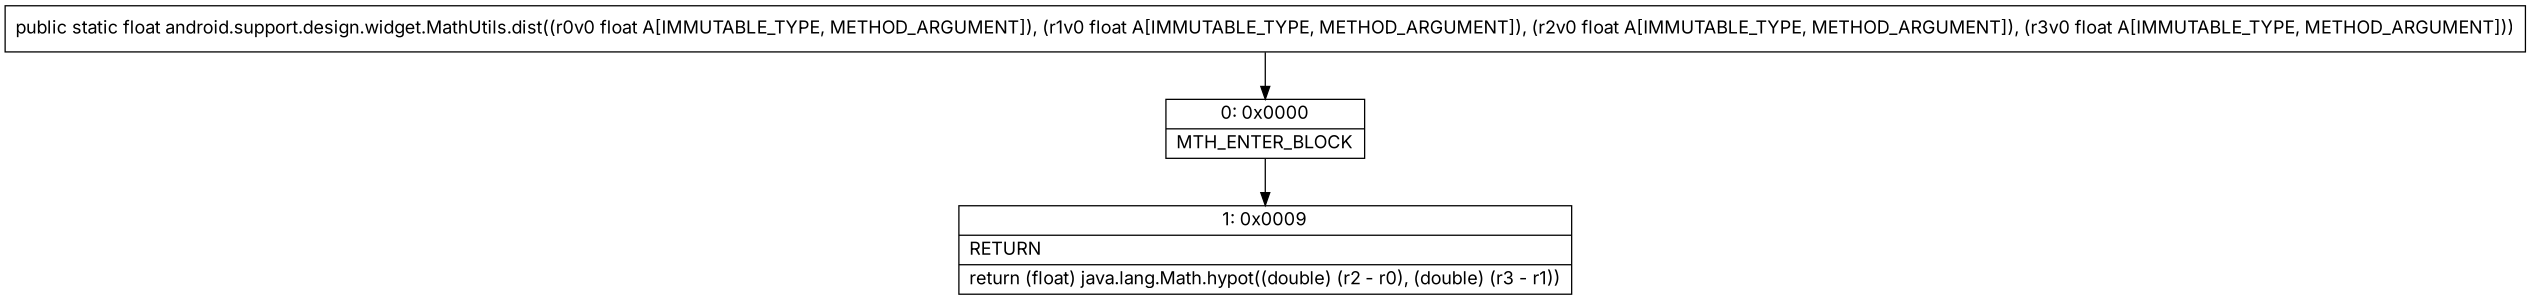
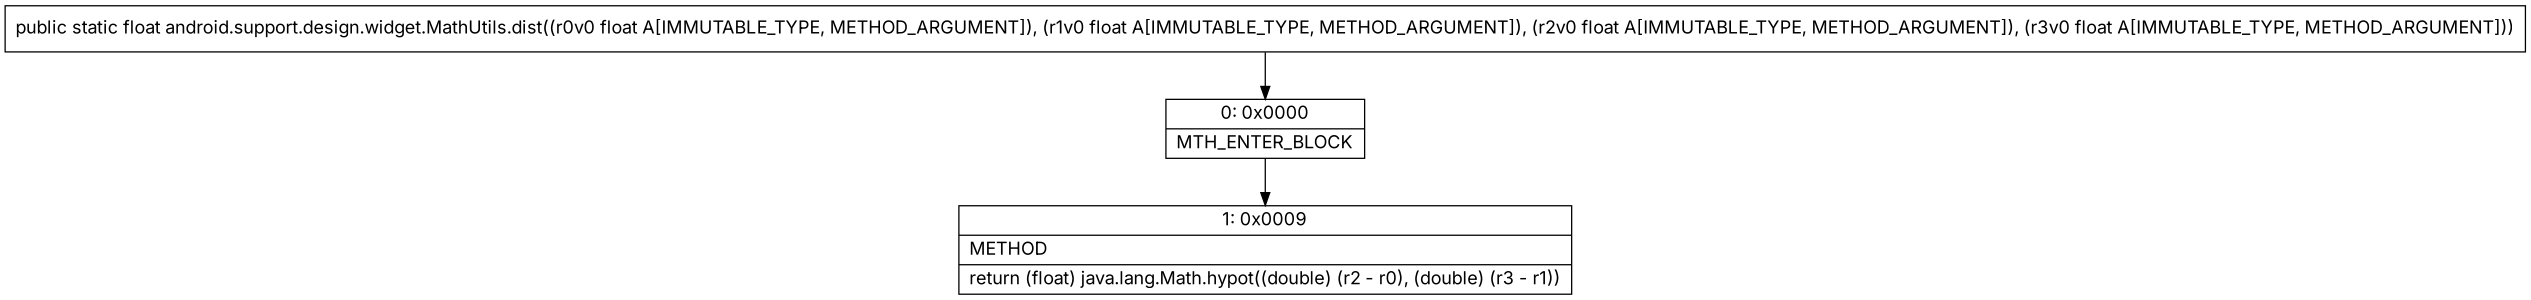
node "1: 0x0009": text "RETURN" -> "METHOD"
